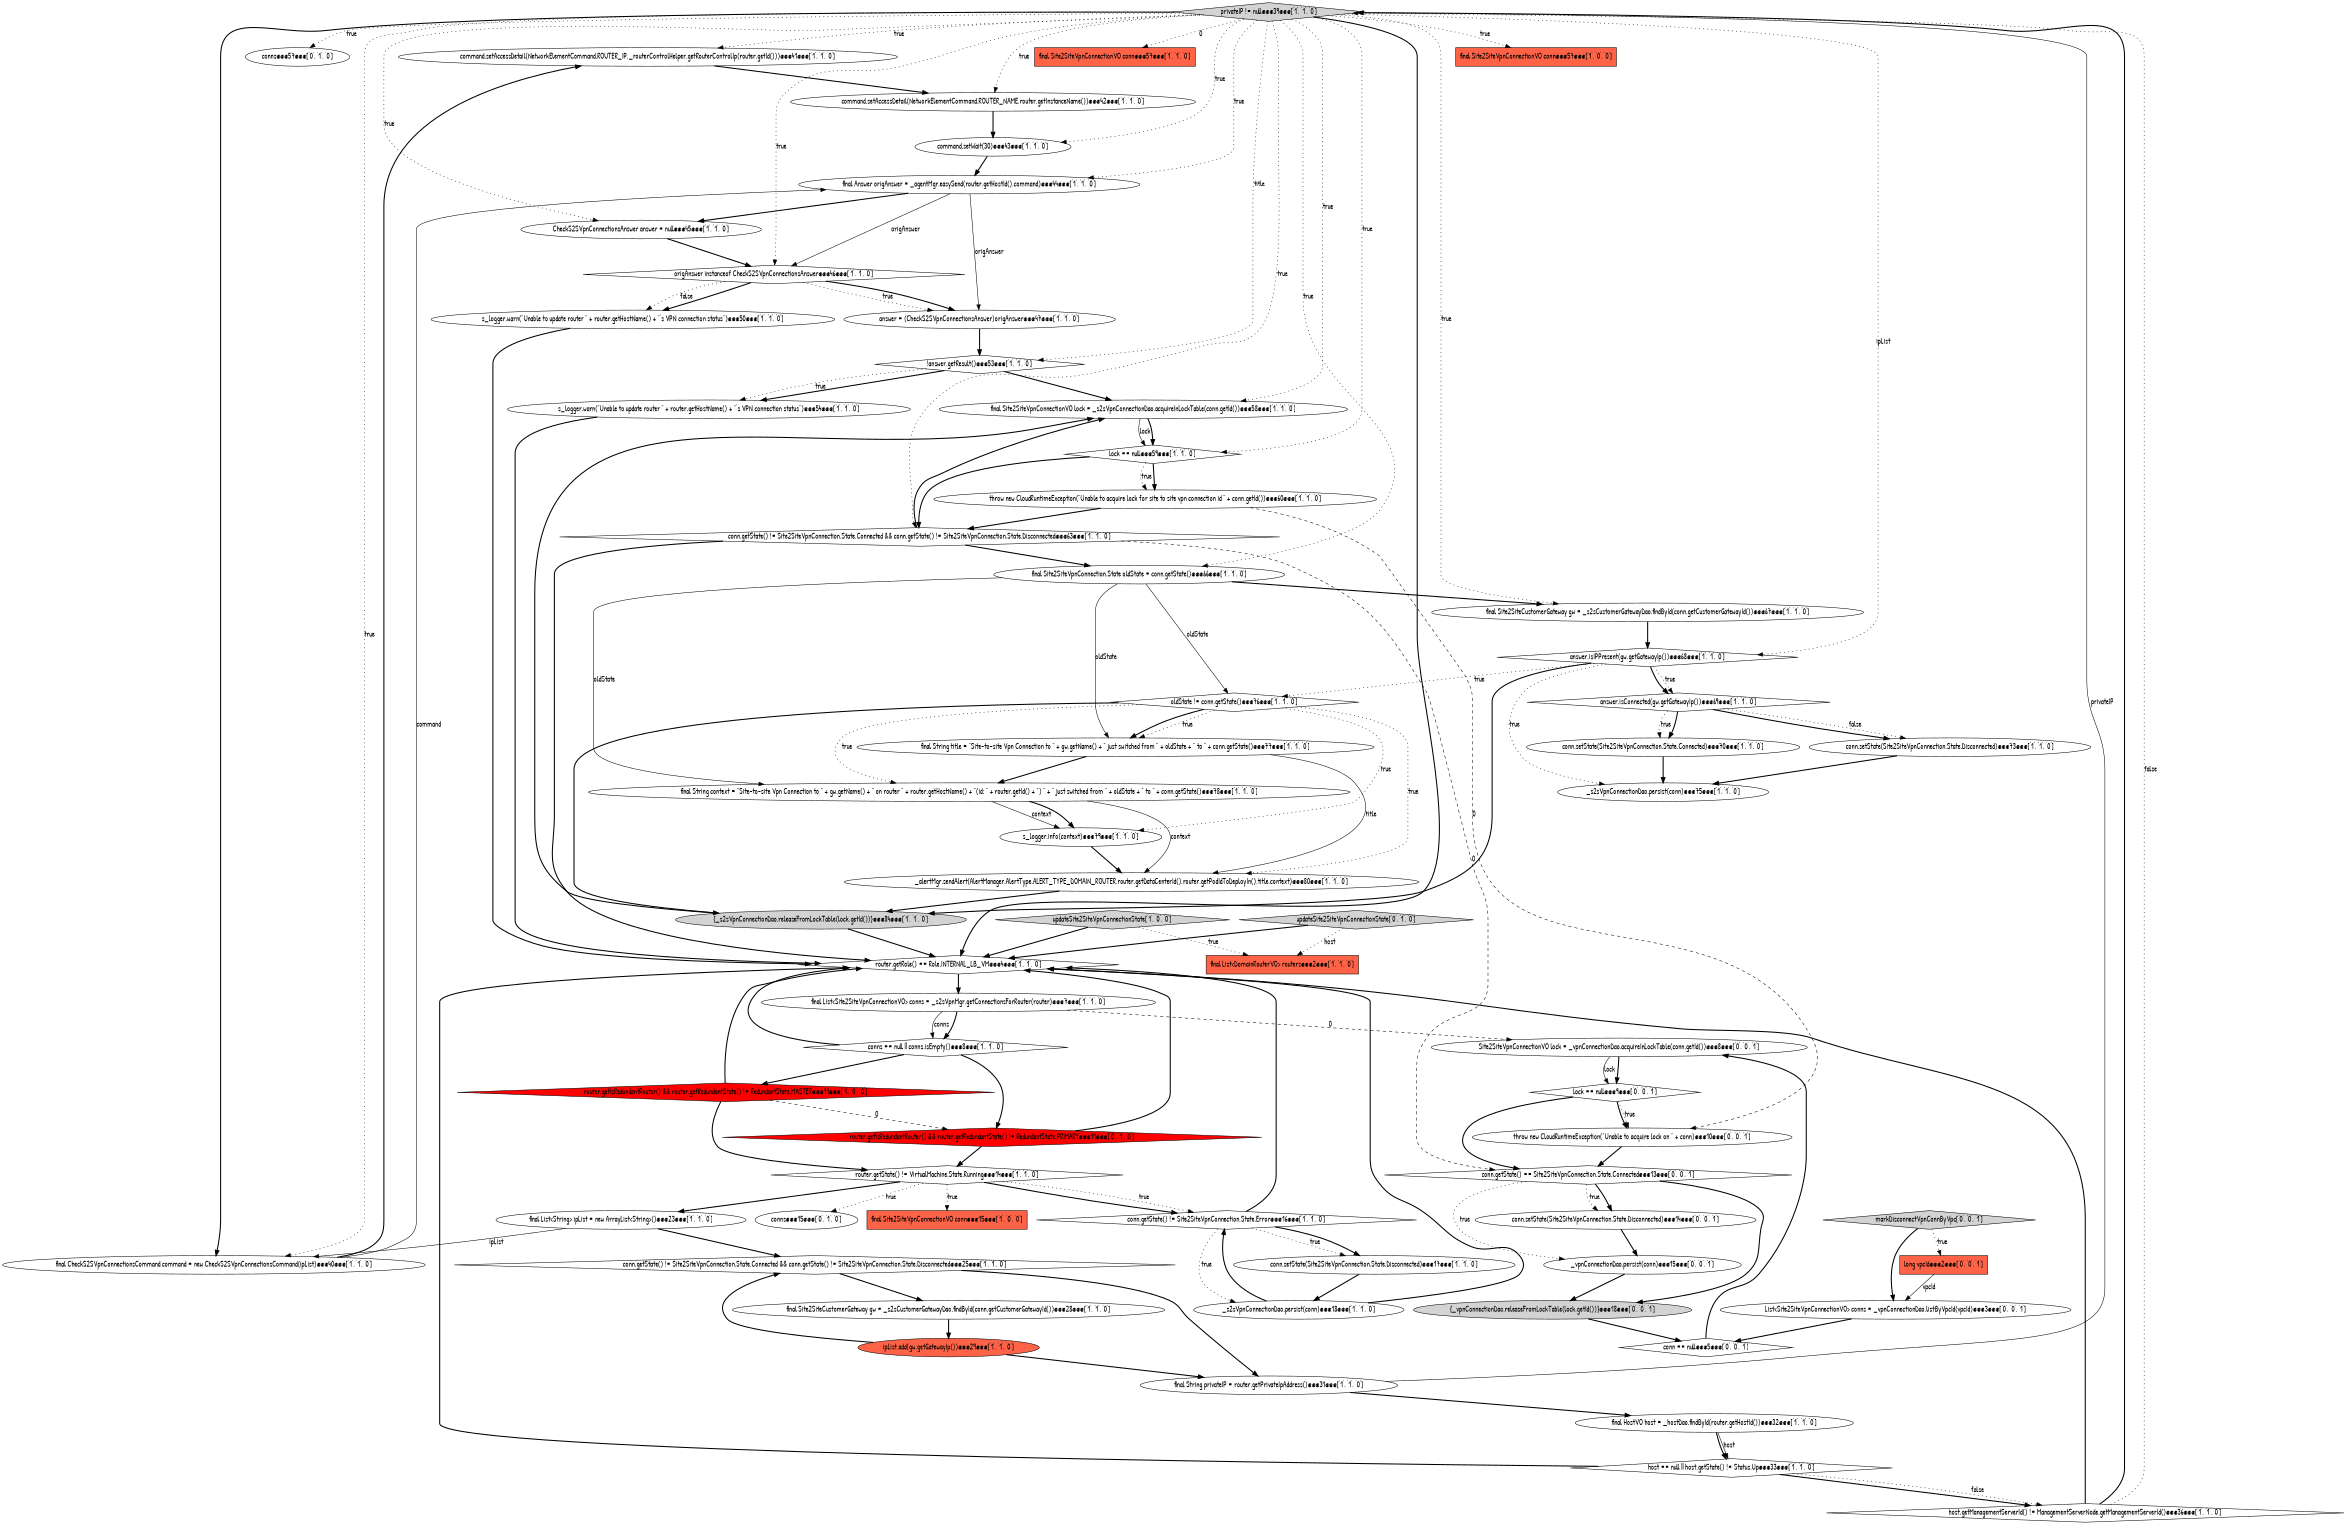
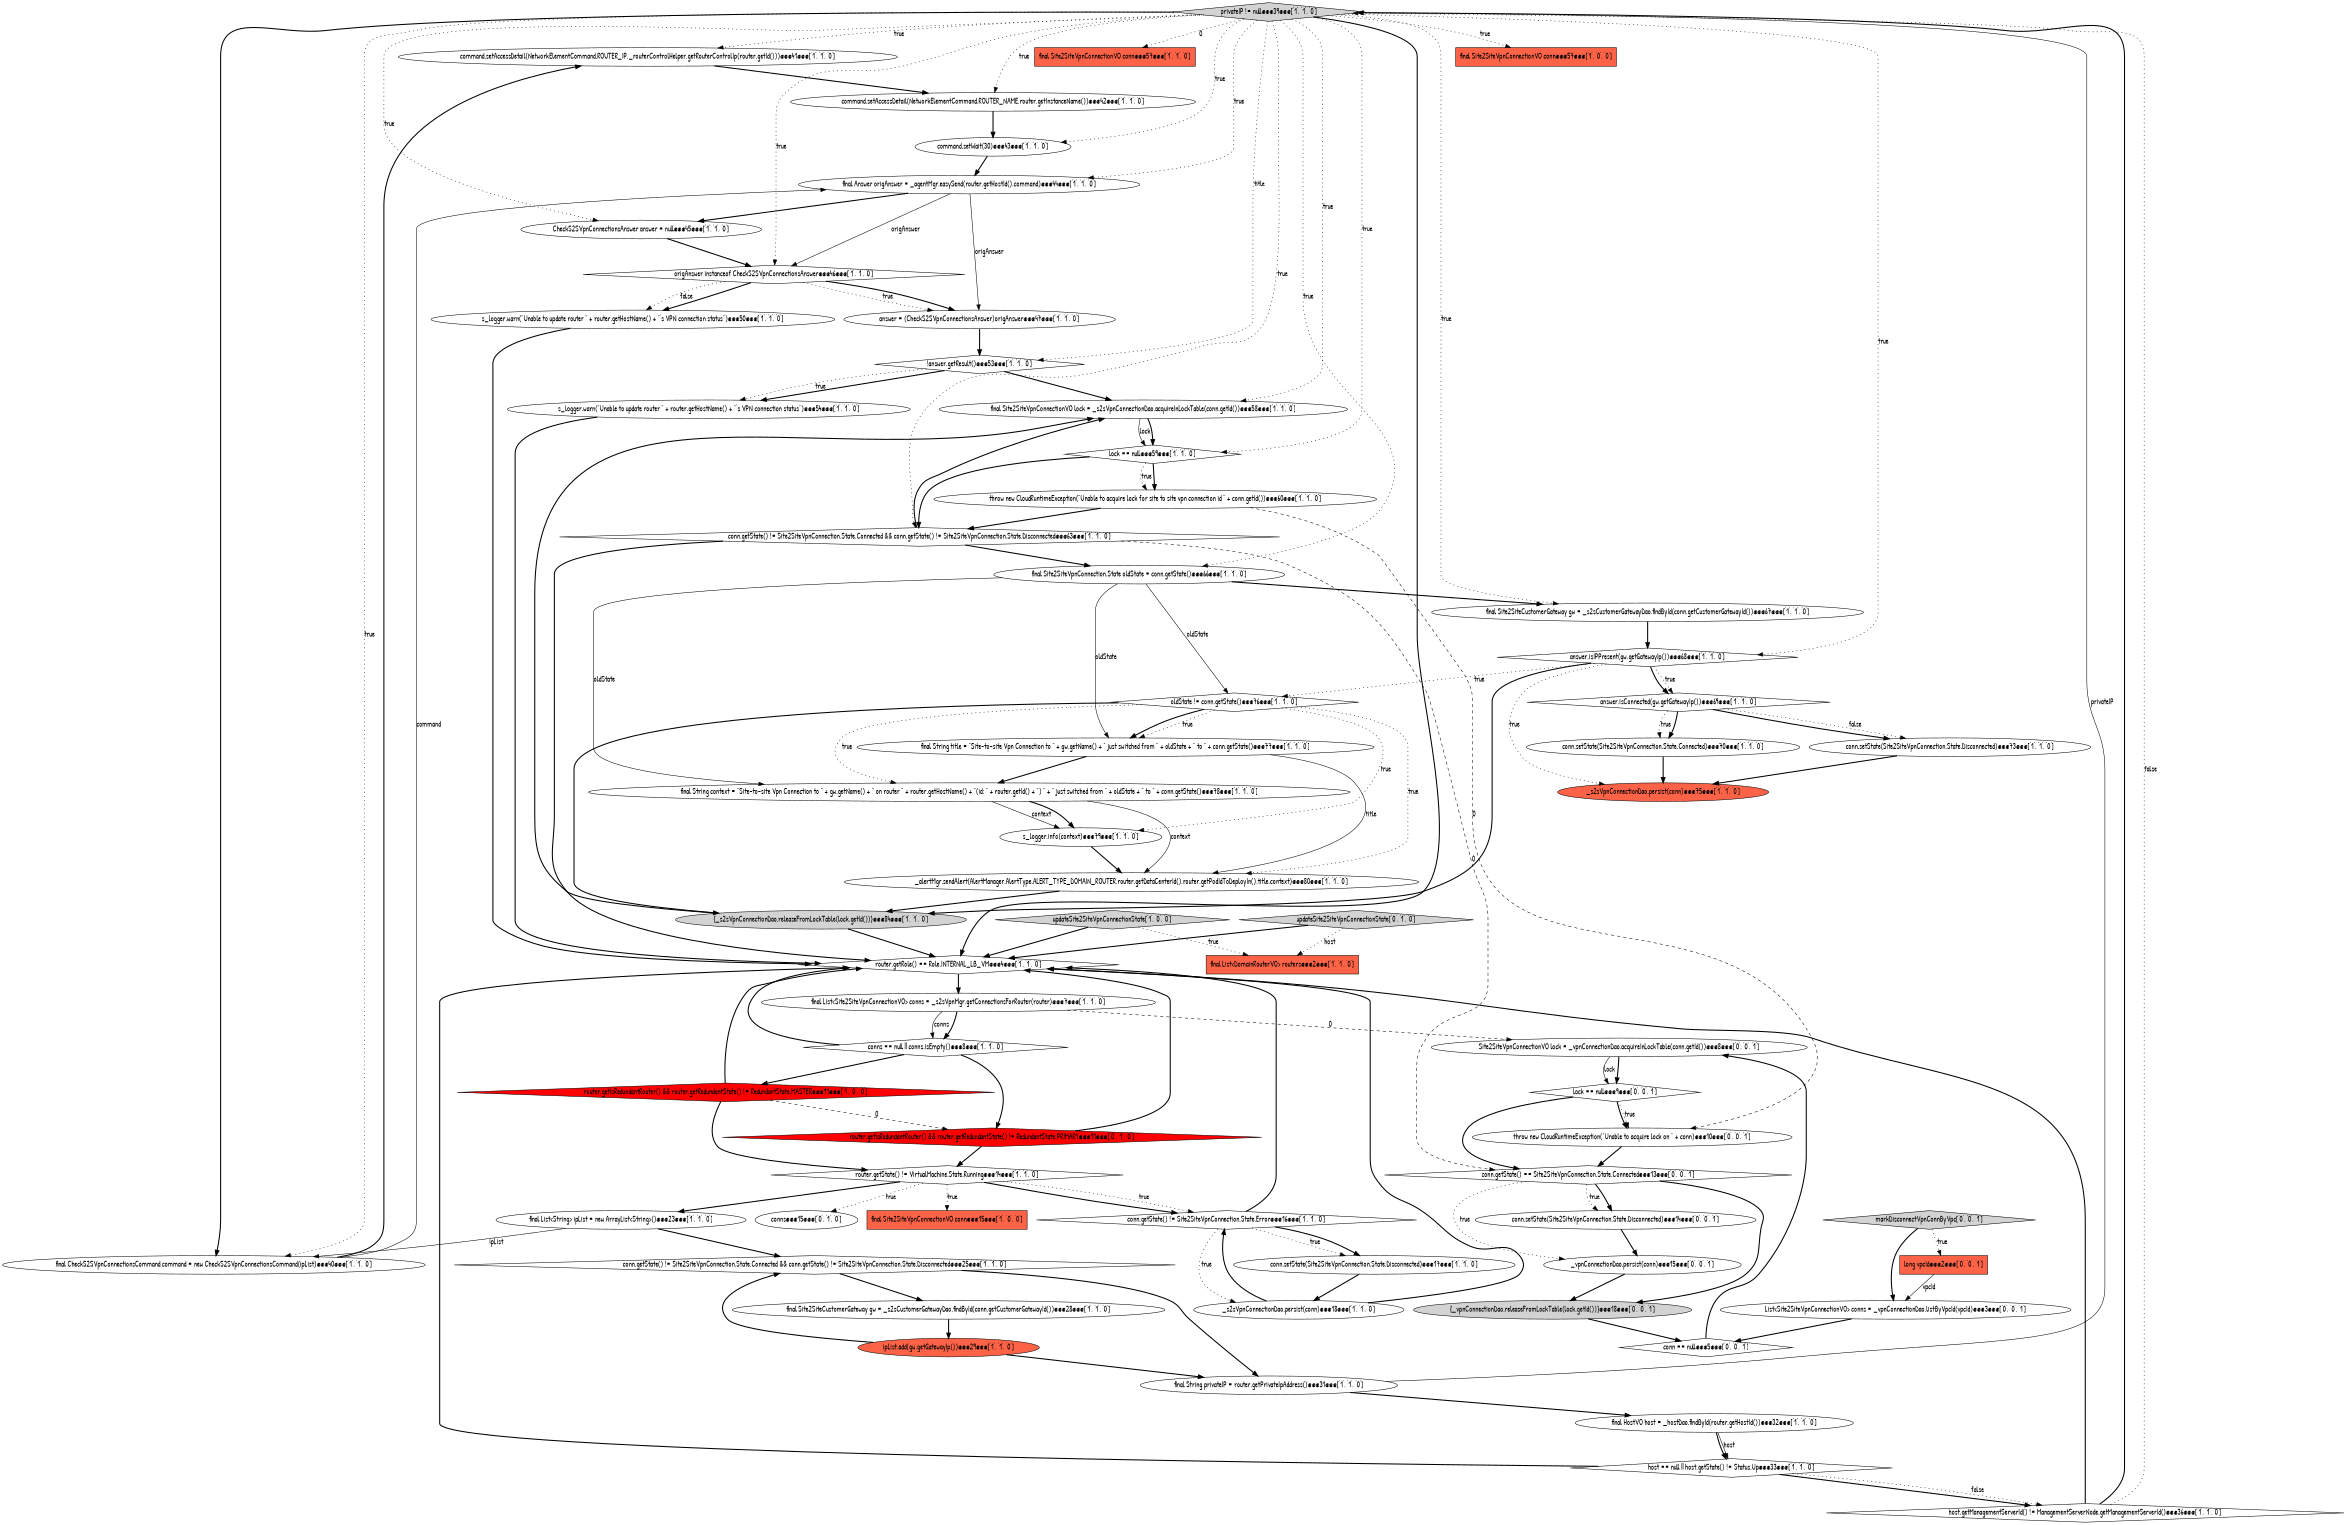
node "conns@@@57@@@['0', '1', '0']": removed
edge "privateIP != null@@@39@@@['1', '1', '0']" -> "answer.isIPPresent(gw.getGatewayIp())@@@68@@@['1', '1', '0']": label "ipList" -> "true"
node "_s2sVpnConnectionDao.persist(conn)@@@75@@@['1', '1', '0']": fillcolor white -> tomato
